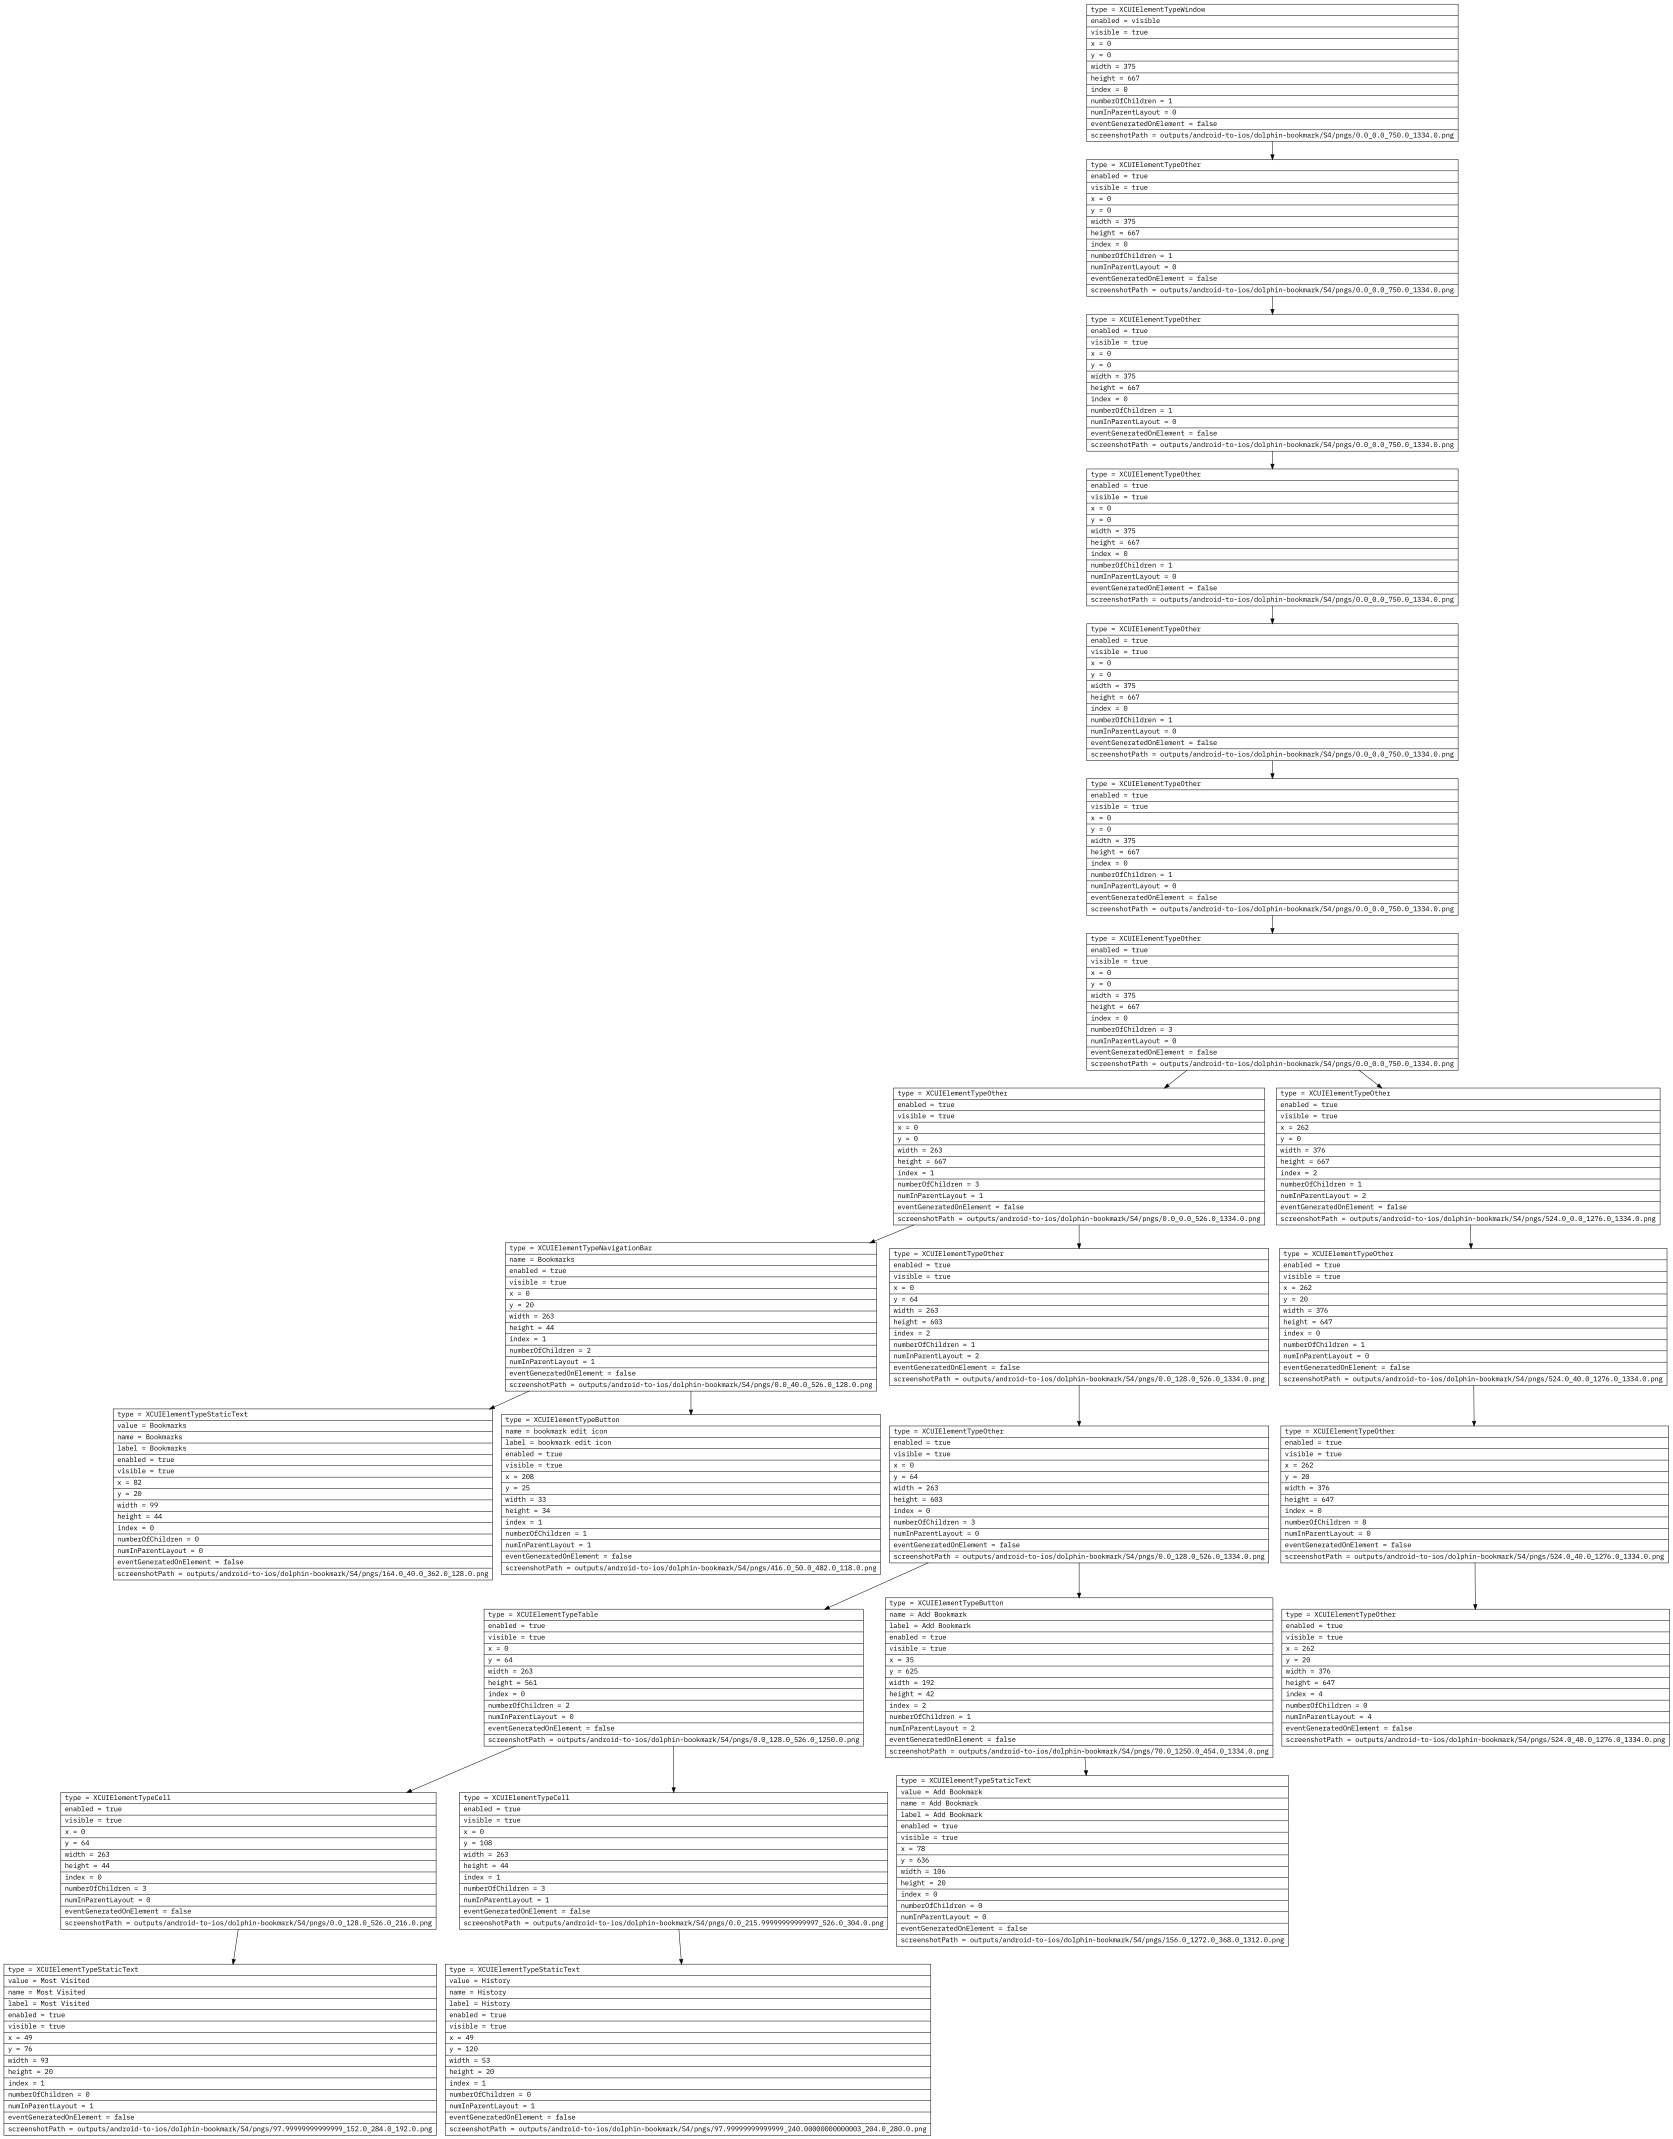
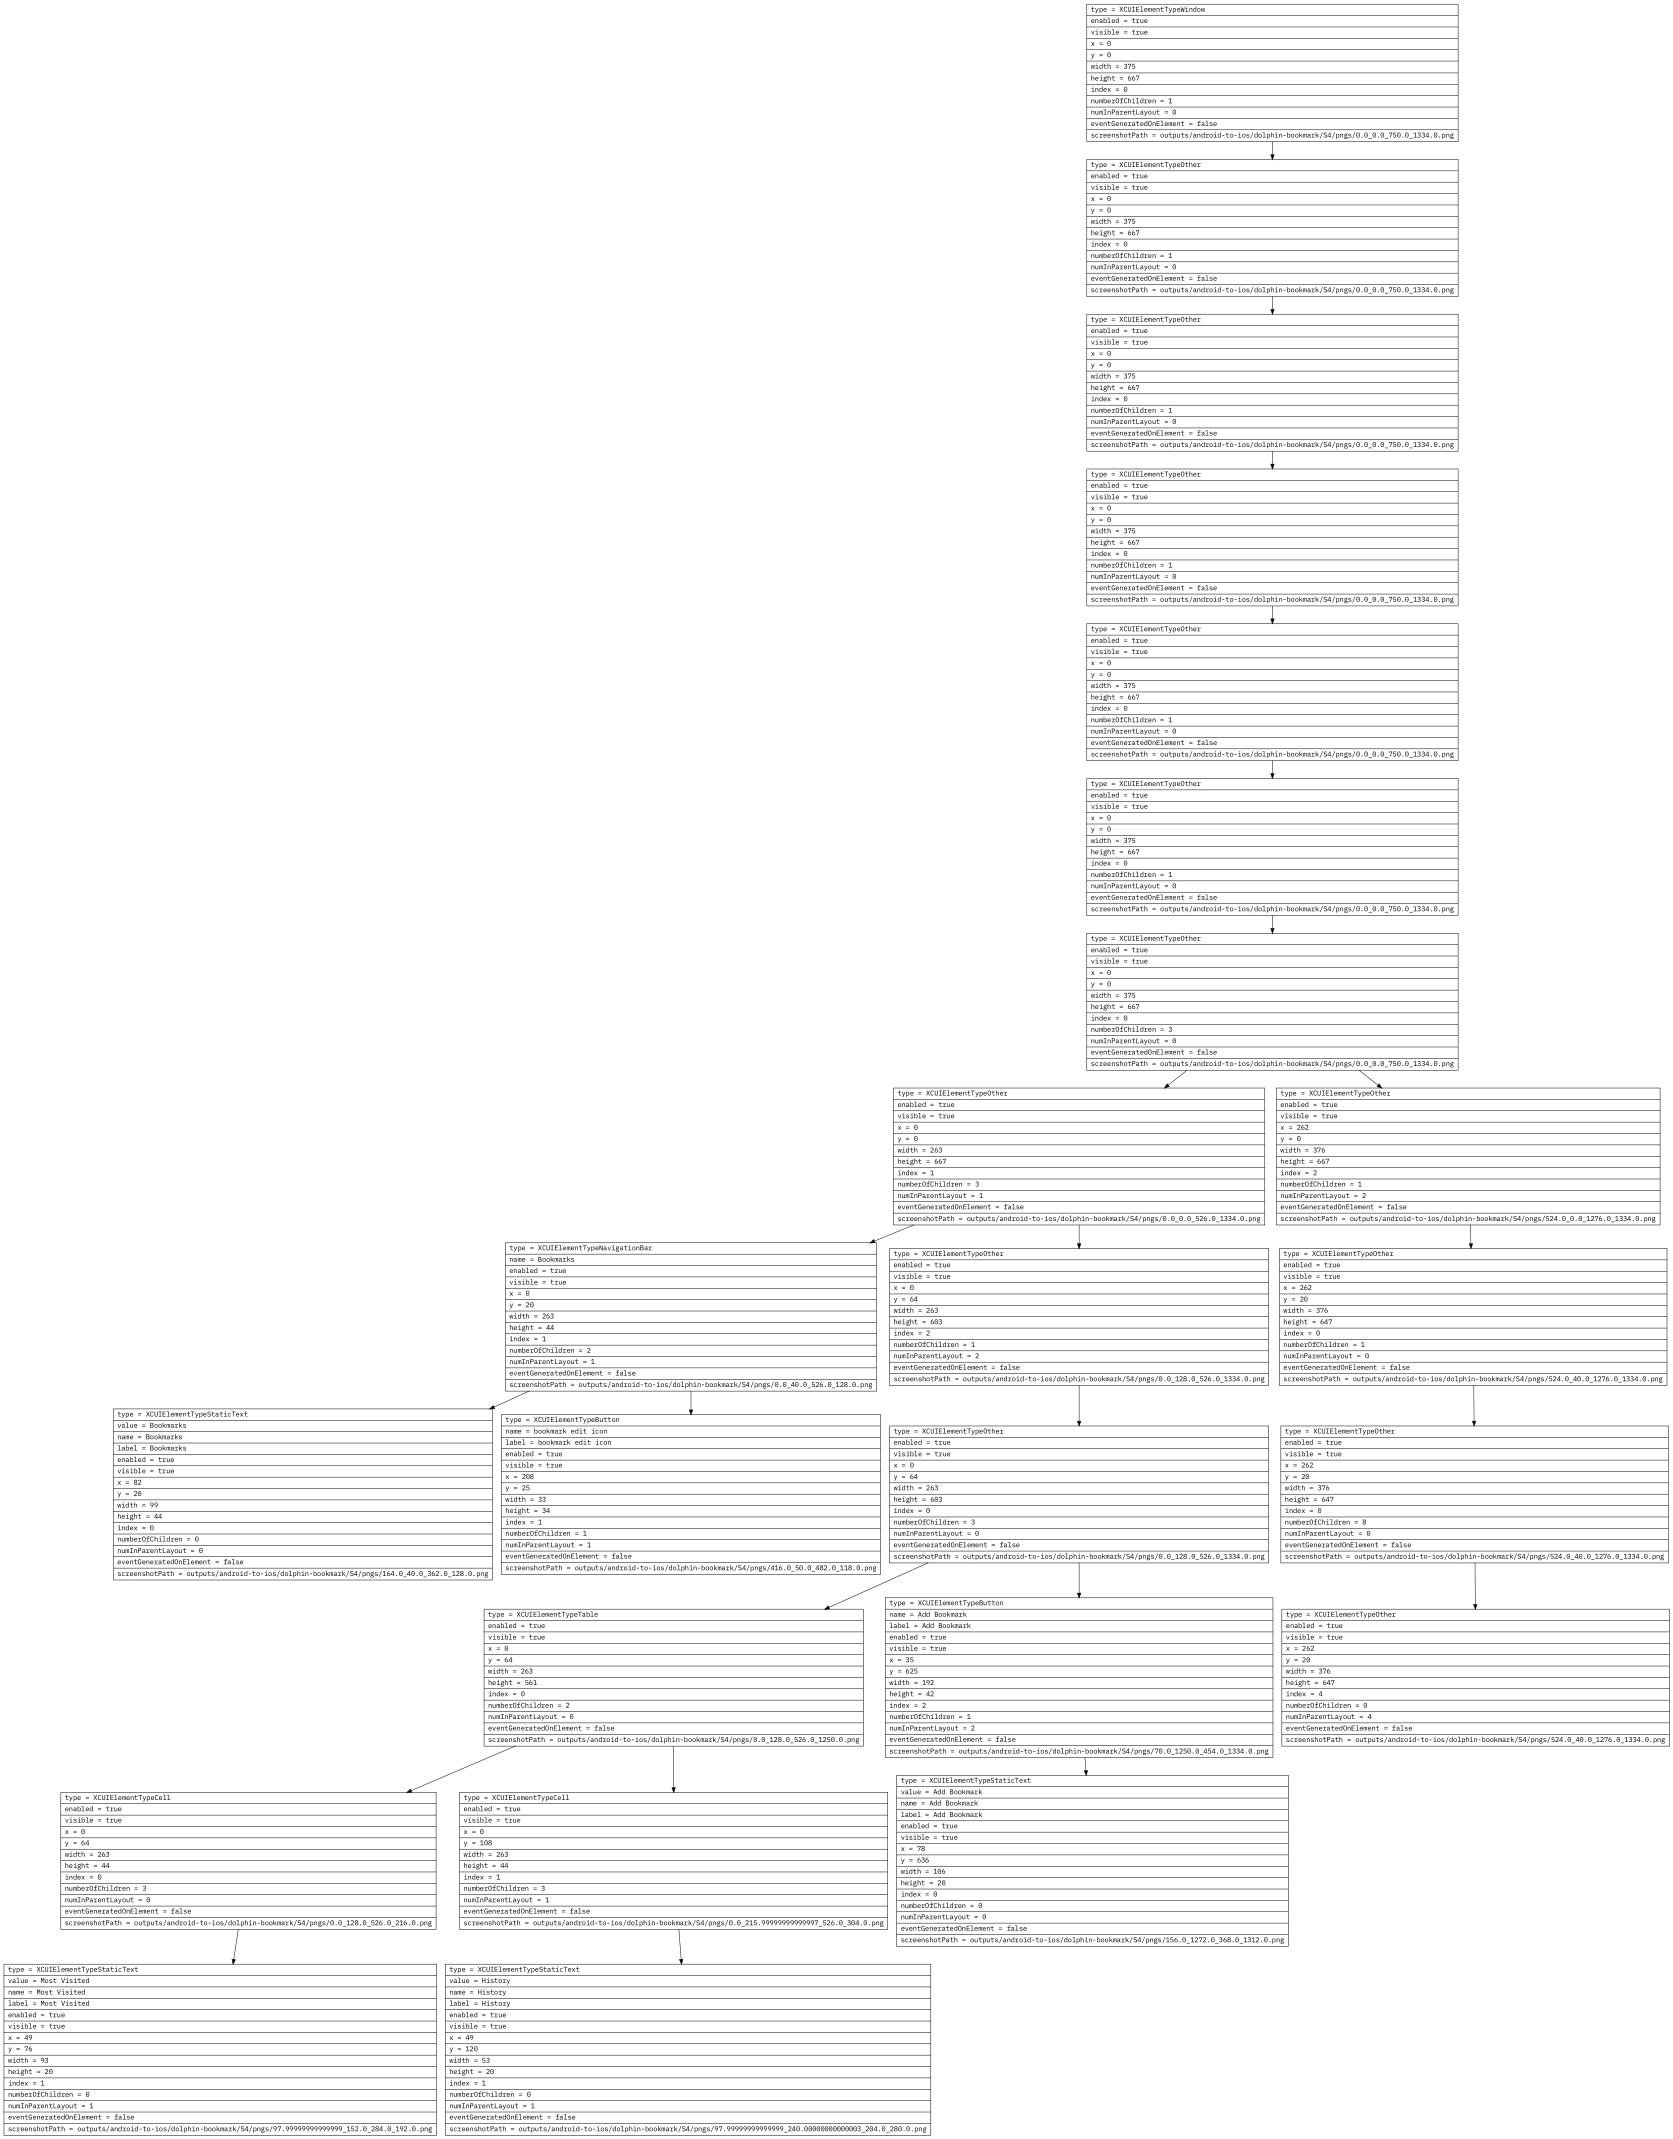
node "type = XCUIElementTypeWindow": text "enabled = visible" -> "enabled = true"
